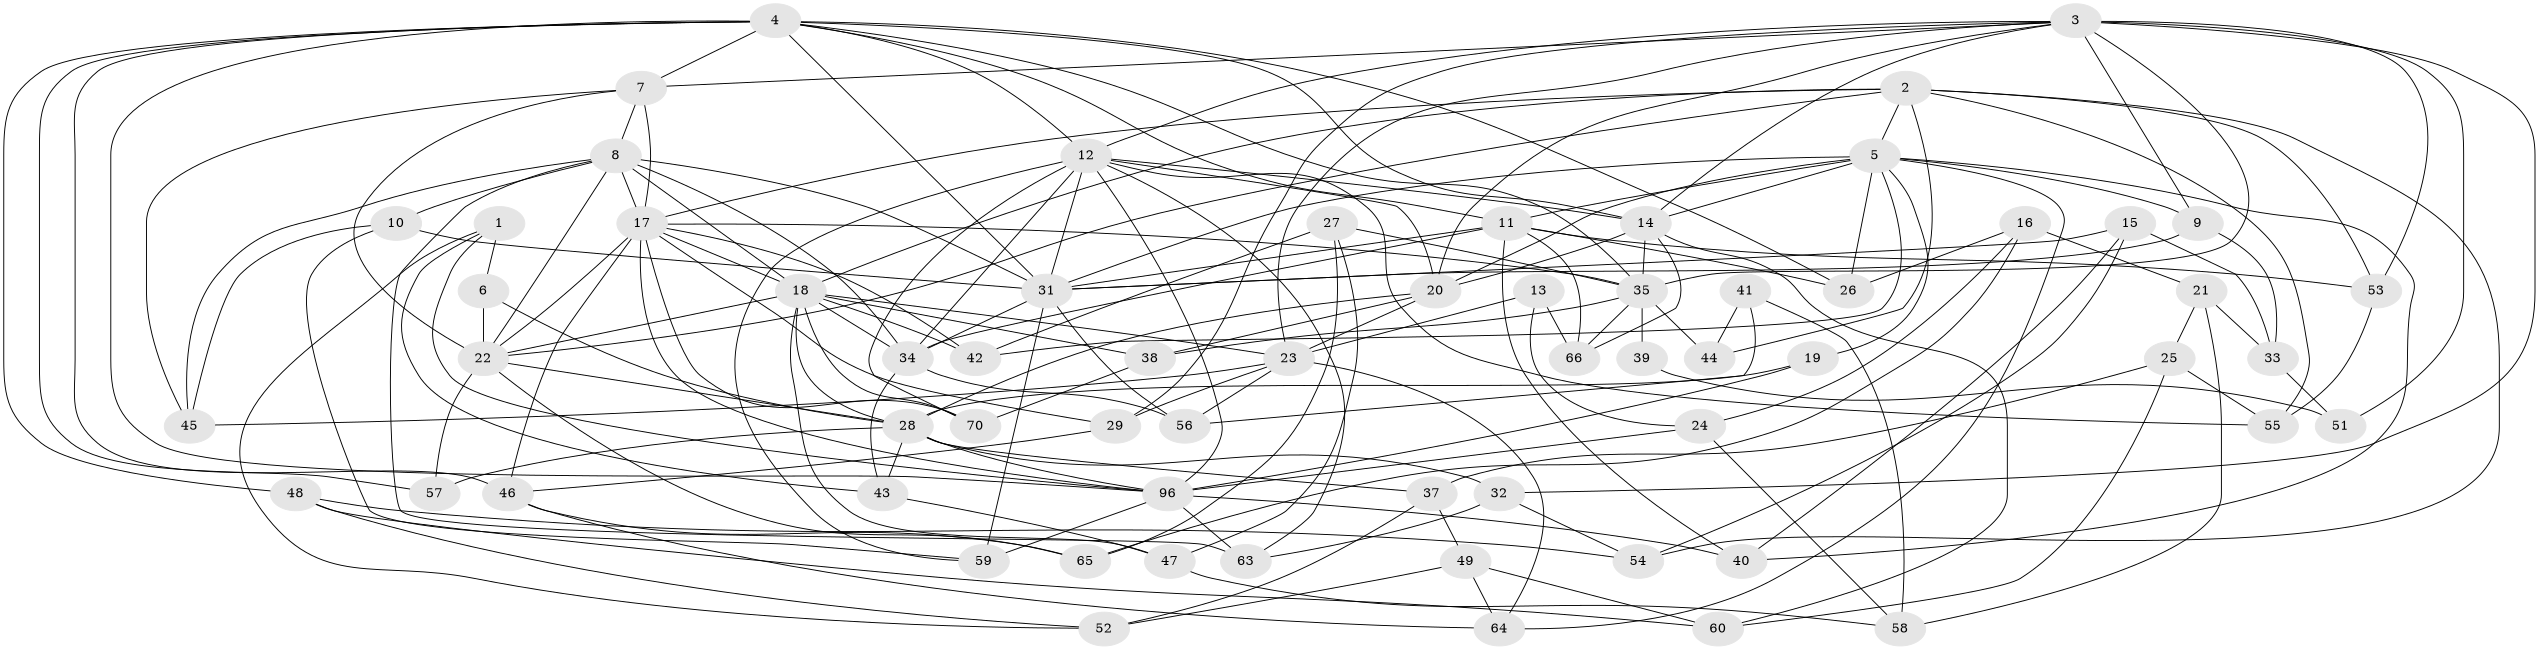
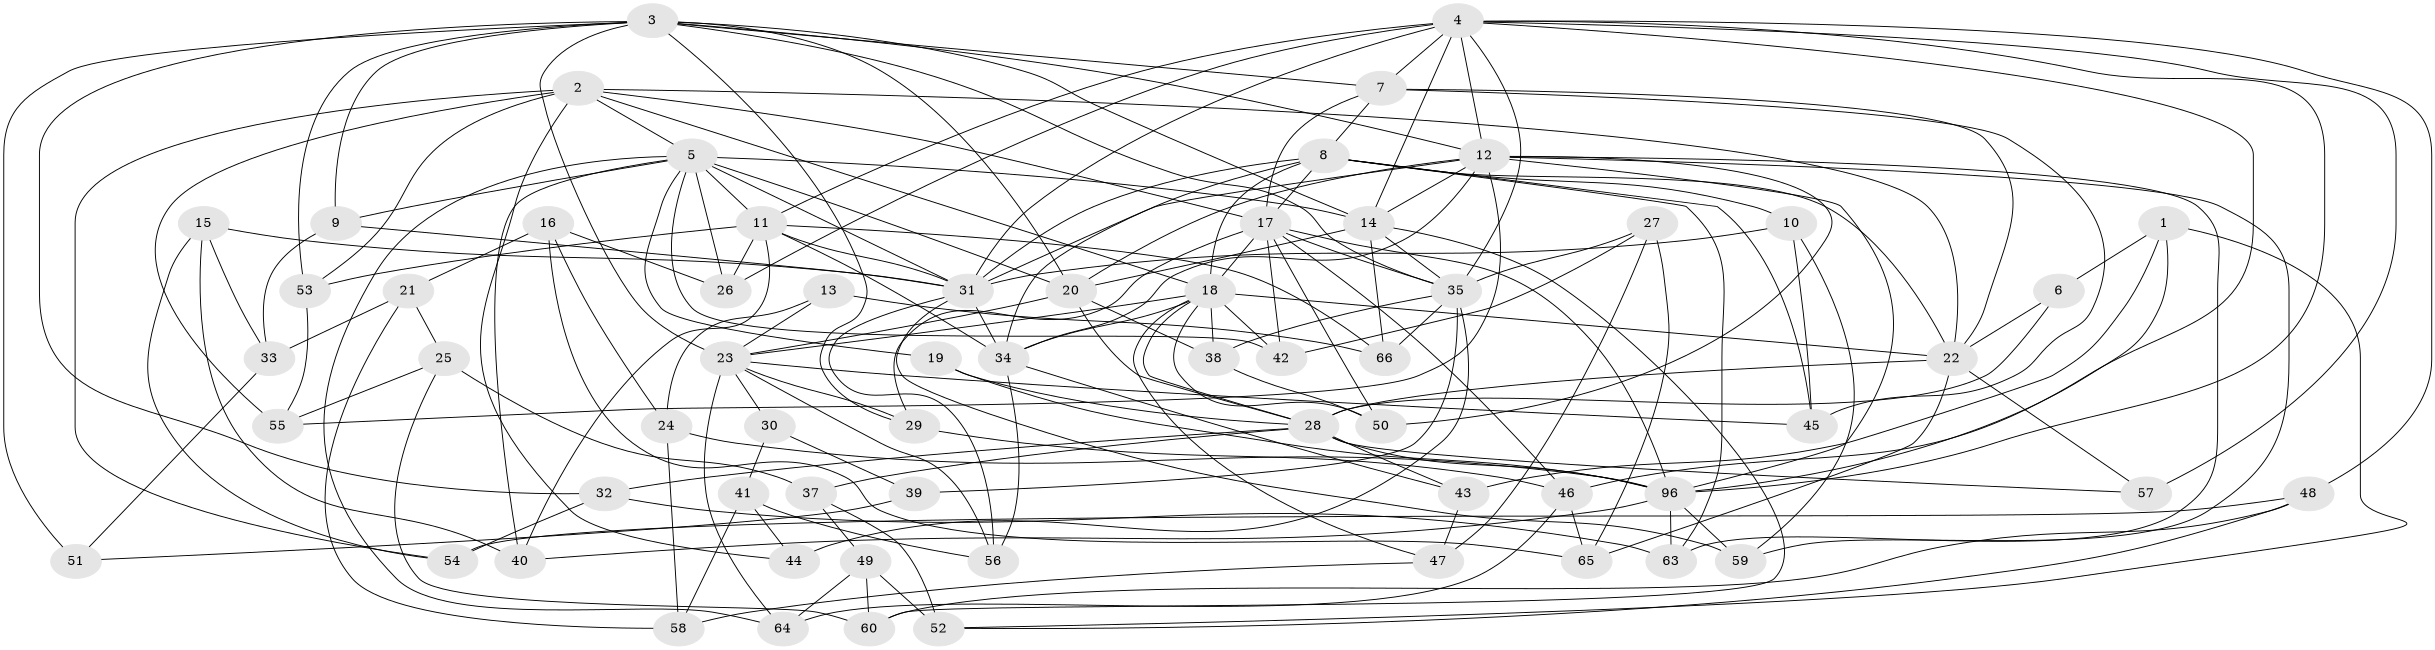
edge "17" -- "22": removed
node "30": added
node "70": label "70" -> "50"
